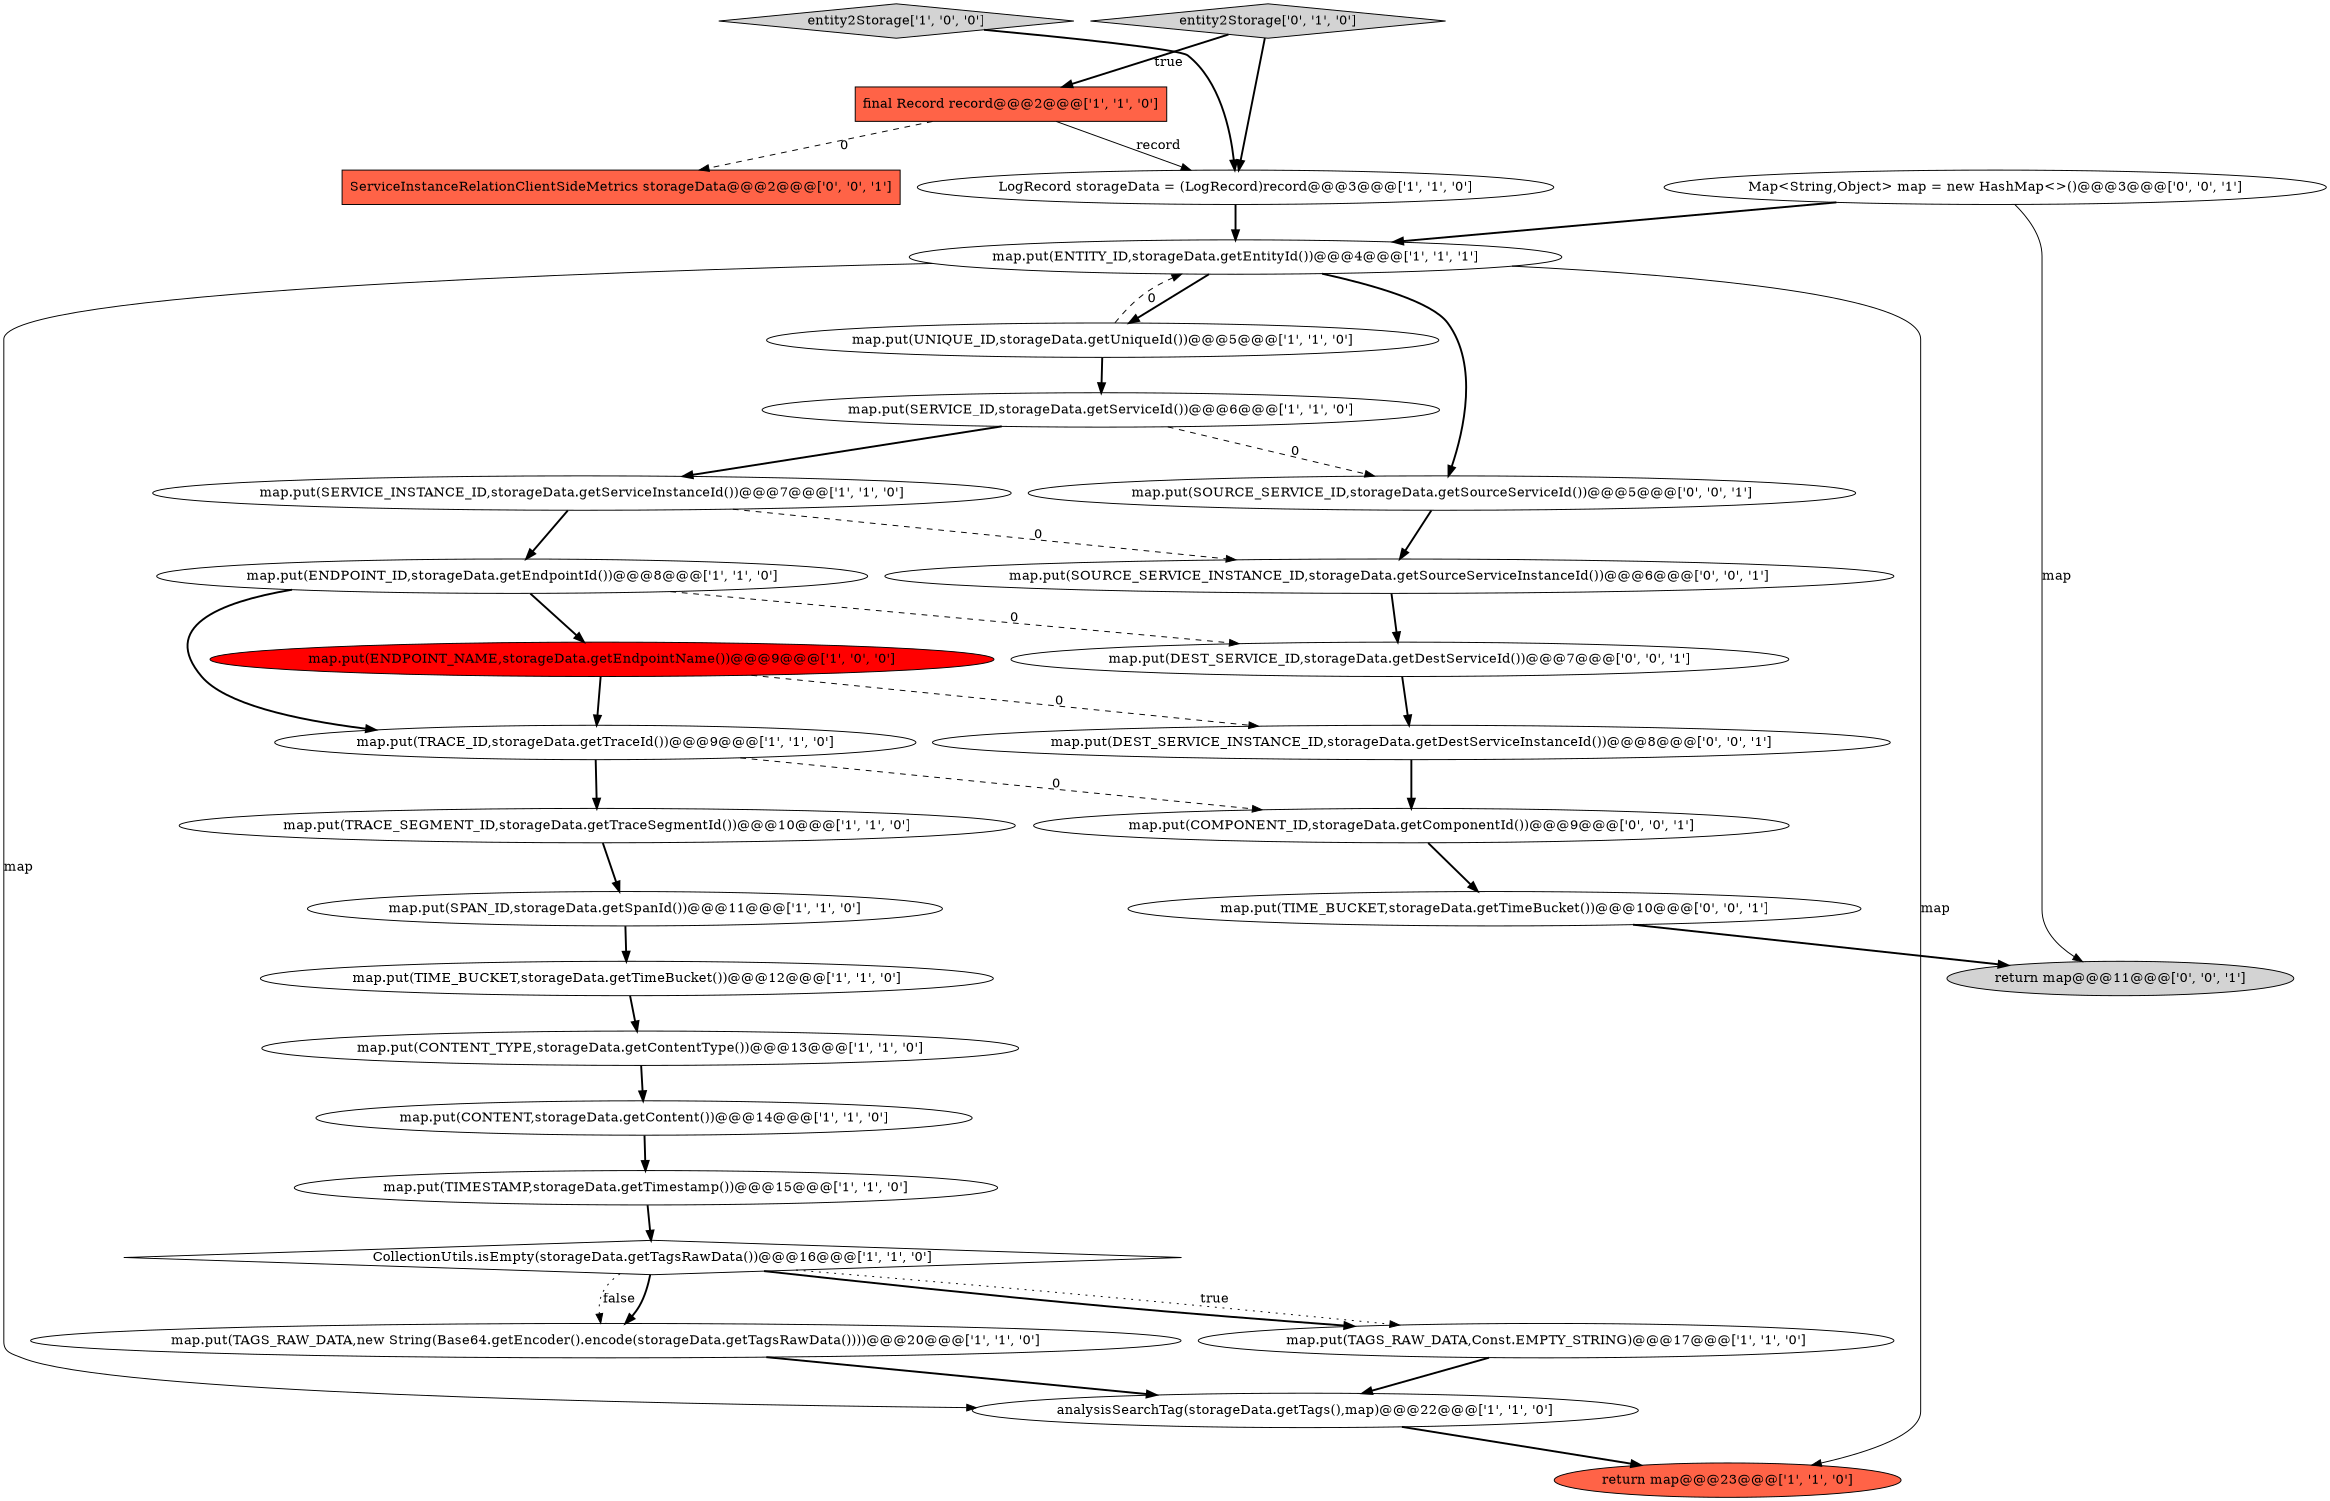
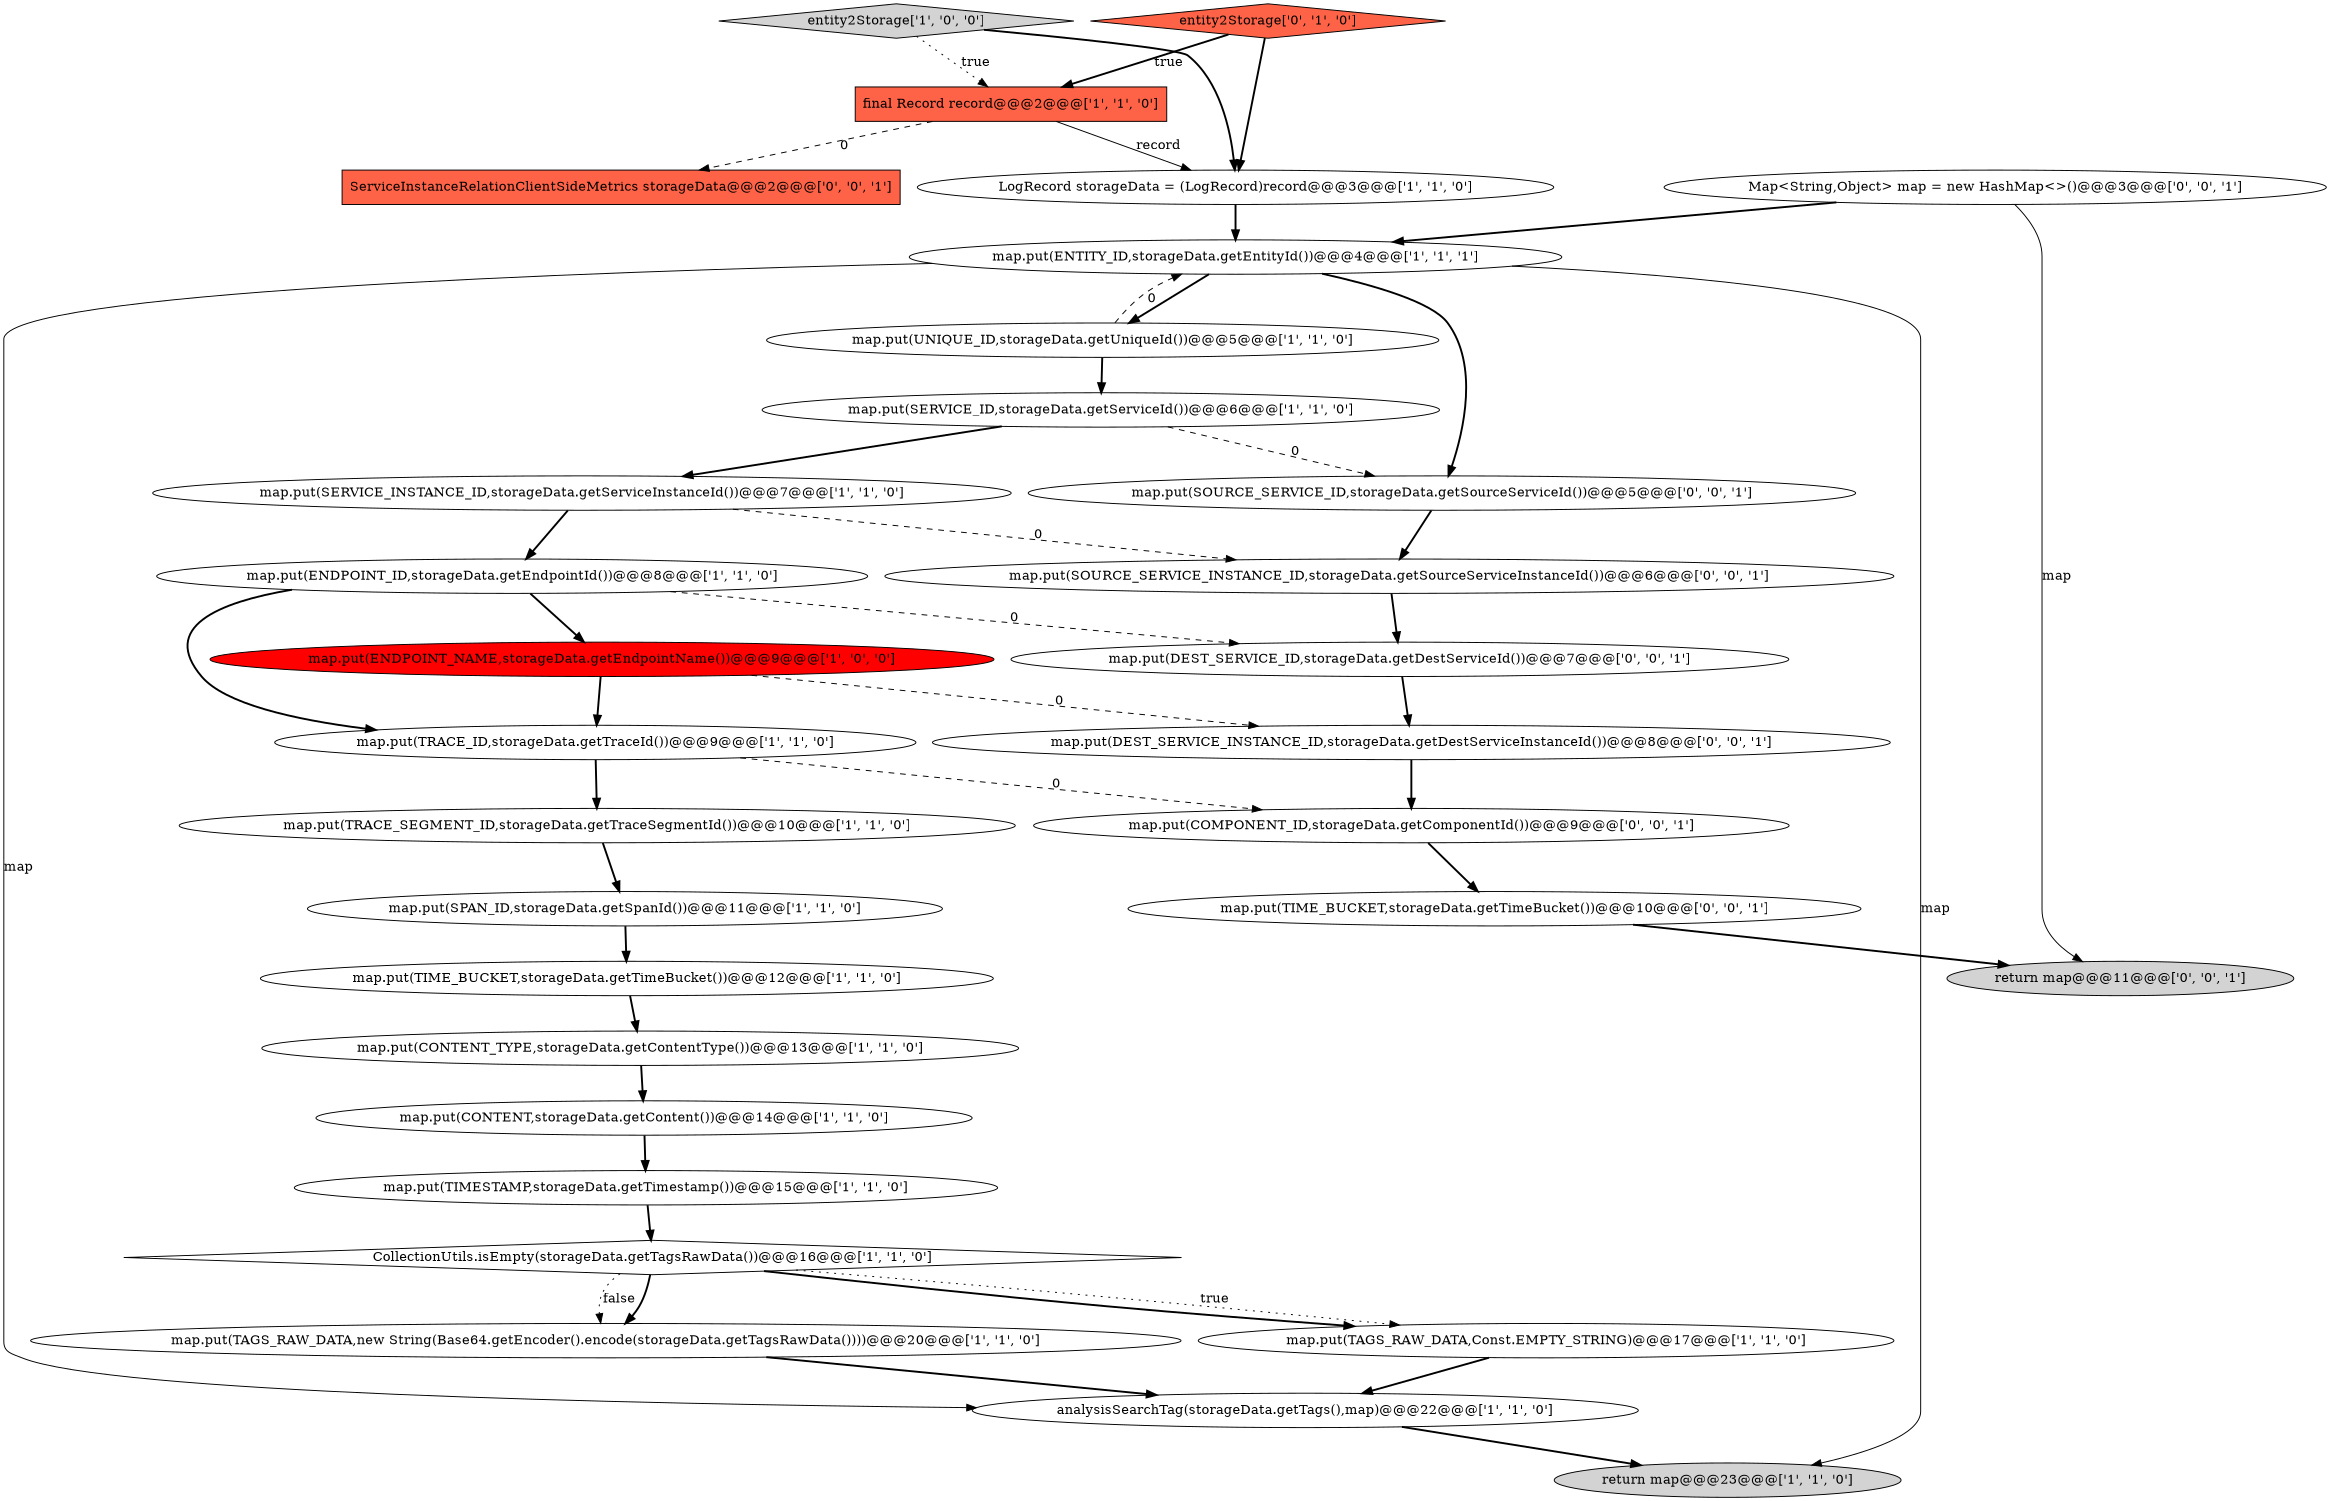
node "entity2Storage['0', '1', '0']": fillcolor lightgray -> tomato
edge "entity2Storage['1', '0', '0']" -> "final Record record@@@2@@@['1', '1', '0']": added, label "true"
node "return map@@@23@@@['1', '1', '0']": fillcolor tomato -> lightgray
